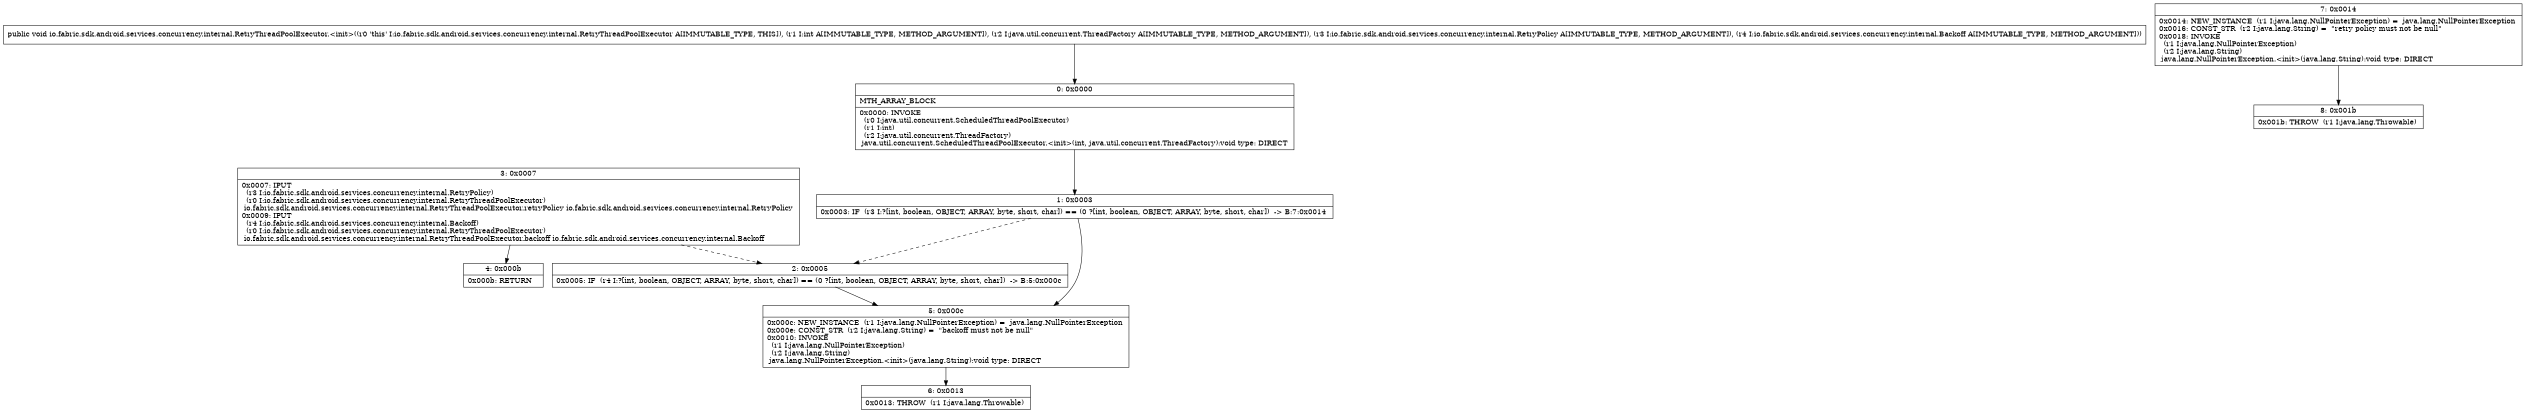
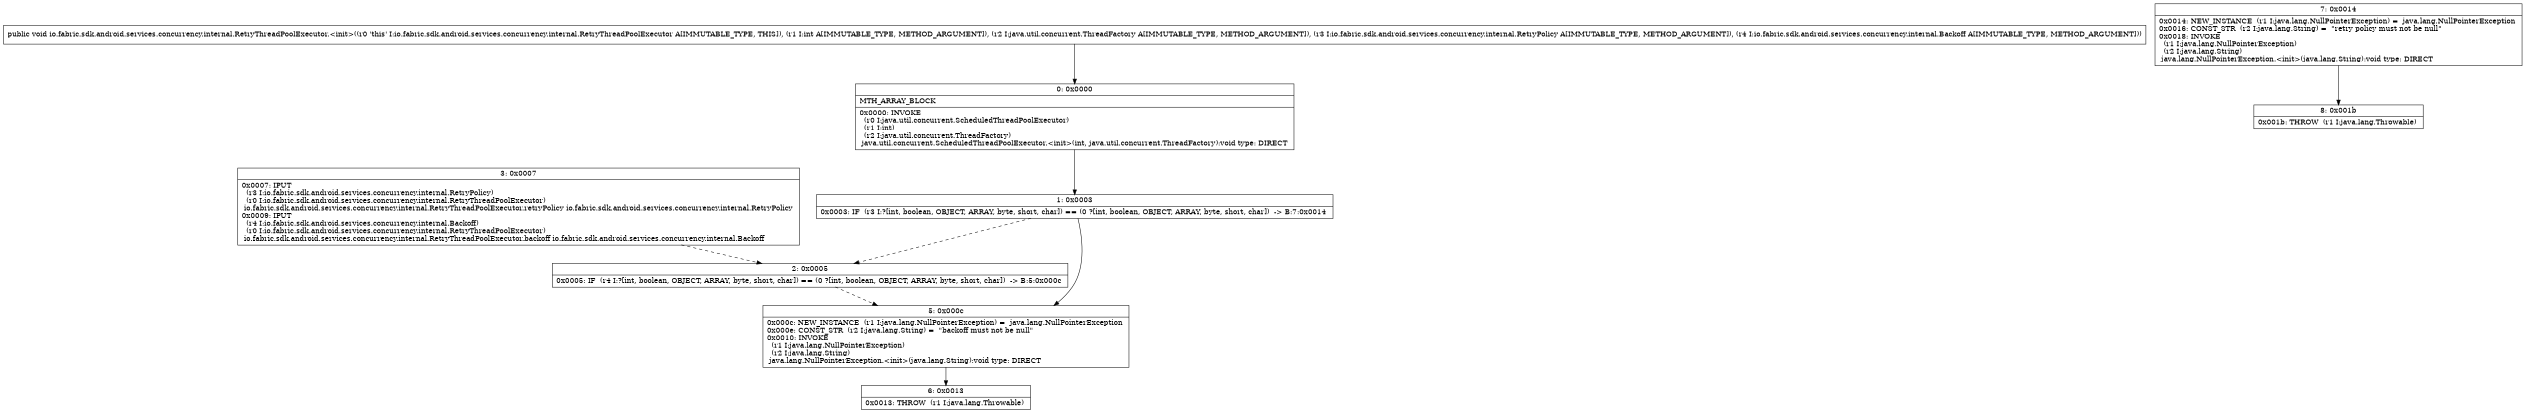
node "4: 0x000b": removed
edge "2: 0x0005" -> "5: 0x000c": style solid -> dashed
